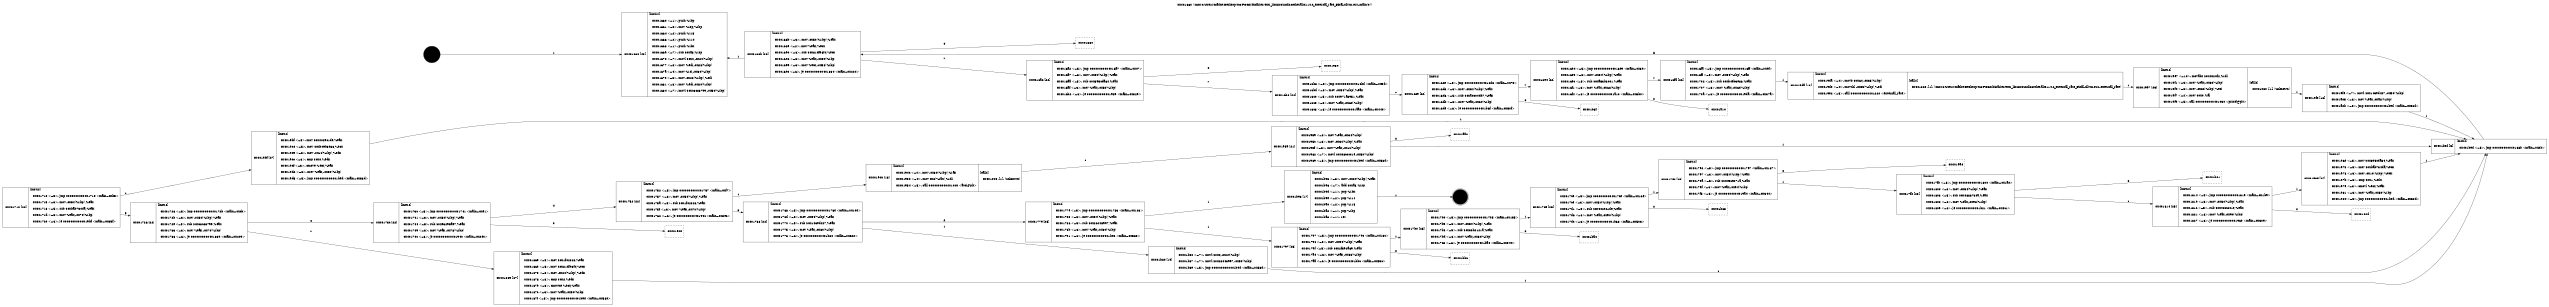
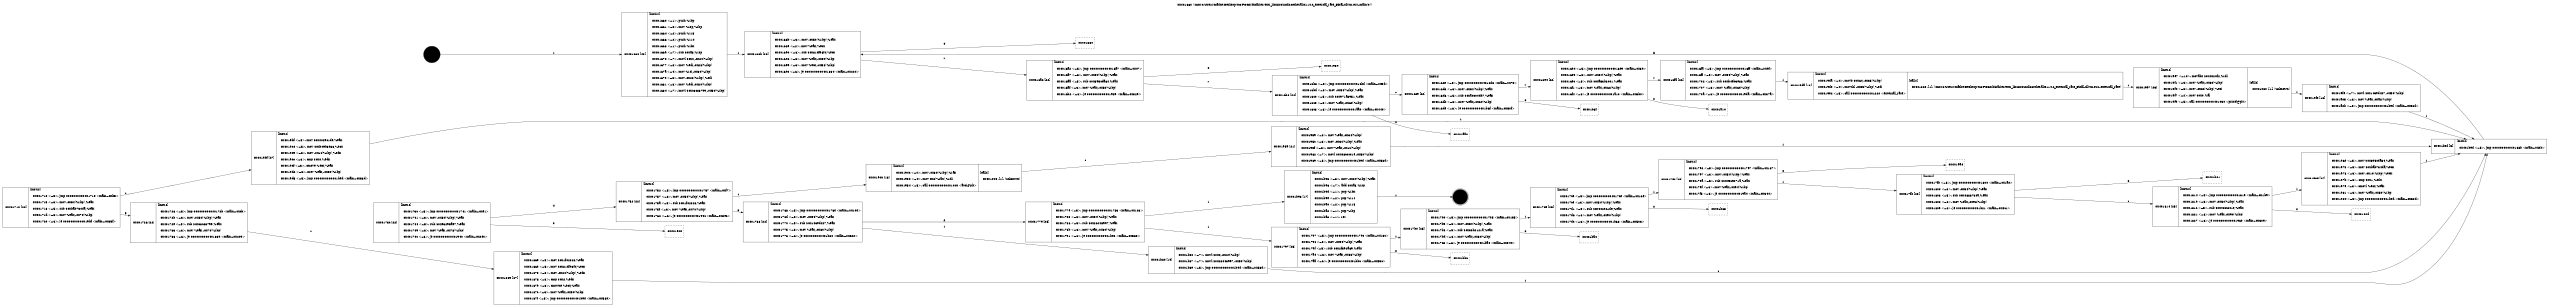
edge "0x40168b [23]" -> "0x401660 [43]": reversed
edge "0x401959 [21]" -> "0x401aa0": now "0x4016b8 [22]" -> "0x401aa0"
edge "0x401726 [22]" -> "0x40173c [22]": removed, label "4"
